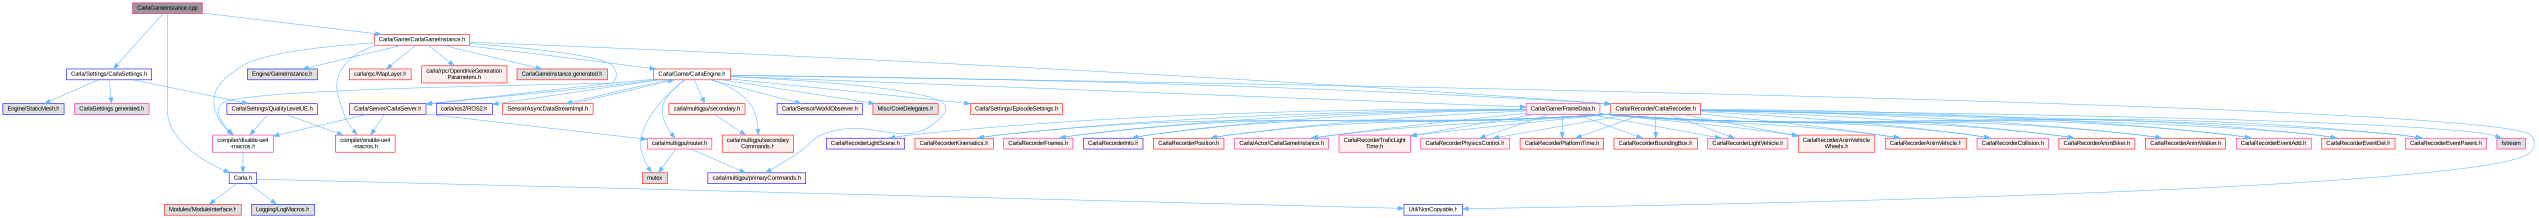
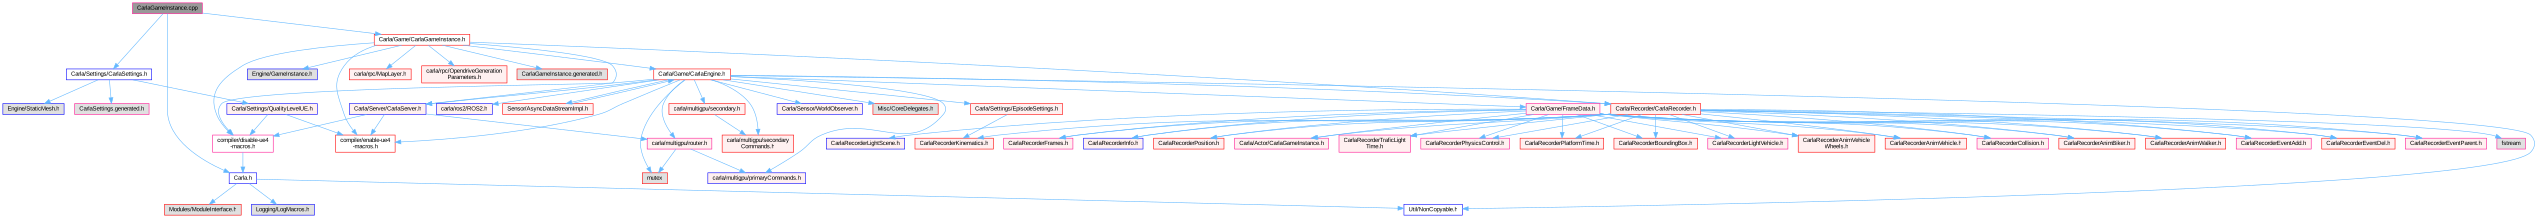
edge "Carla/Game/FrameData.h" -> "CarlaRecorderKinematics.h": now "Carla/Settings/EpisodeSettings.h" -> "CarlaRecorderKinematics.h"
edge "Carla/Game/CarlaEngine.h" -> "compiler/enable-ue4 -macros.h": added
